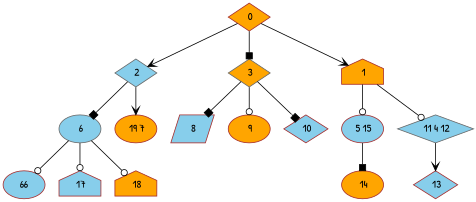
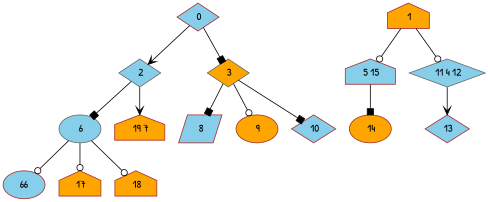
node "0": fillcolor orange -> skyblue
edge "0" -> "1": removed
node "19 7": shape ellipse -> house
node "5 15": shape ellipse -> house
node "17": fillcolor skyblue -> orange
